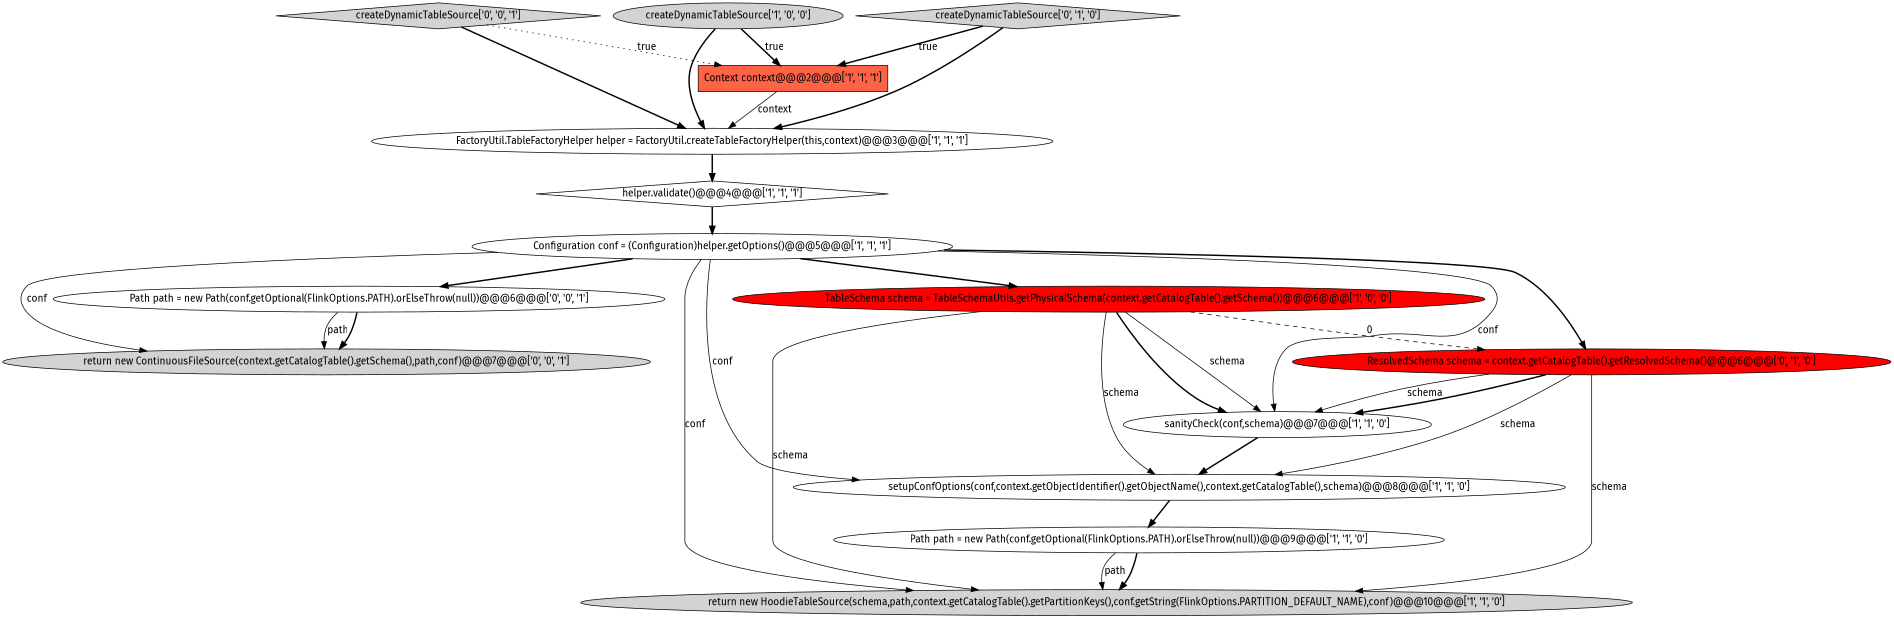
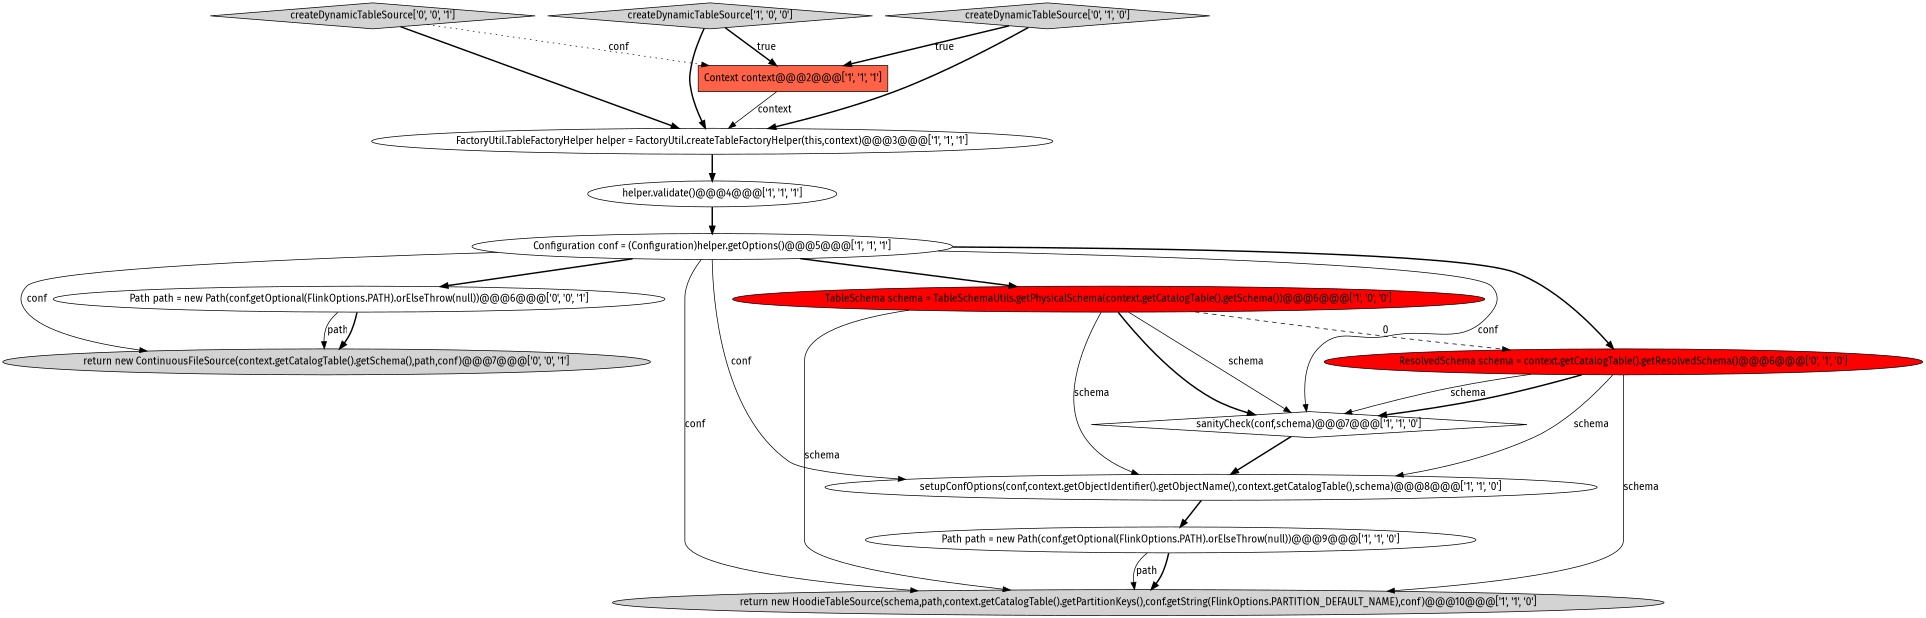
node "createDynamicTableSource['1', '0', '0']": shape ellipse -> diamond
edge "createDynamicTableSource['0', '0', '1']" -> "Context context@@@2@@@['1', '1', '1']": label "true" -> "conf"
node "helper.validate()@@@4@@@['1', '1', '1']": shape diamond -> ellipse
node "sanityCheck(conf,schema)@@@7@@@['1', '1', '0']": shape ellipse -> diamond
